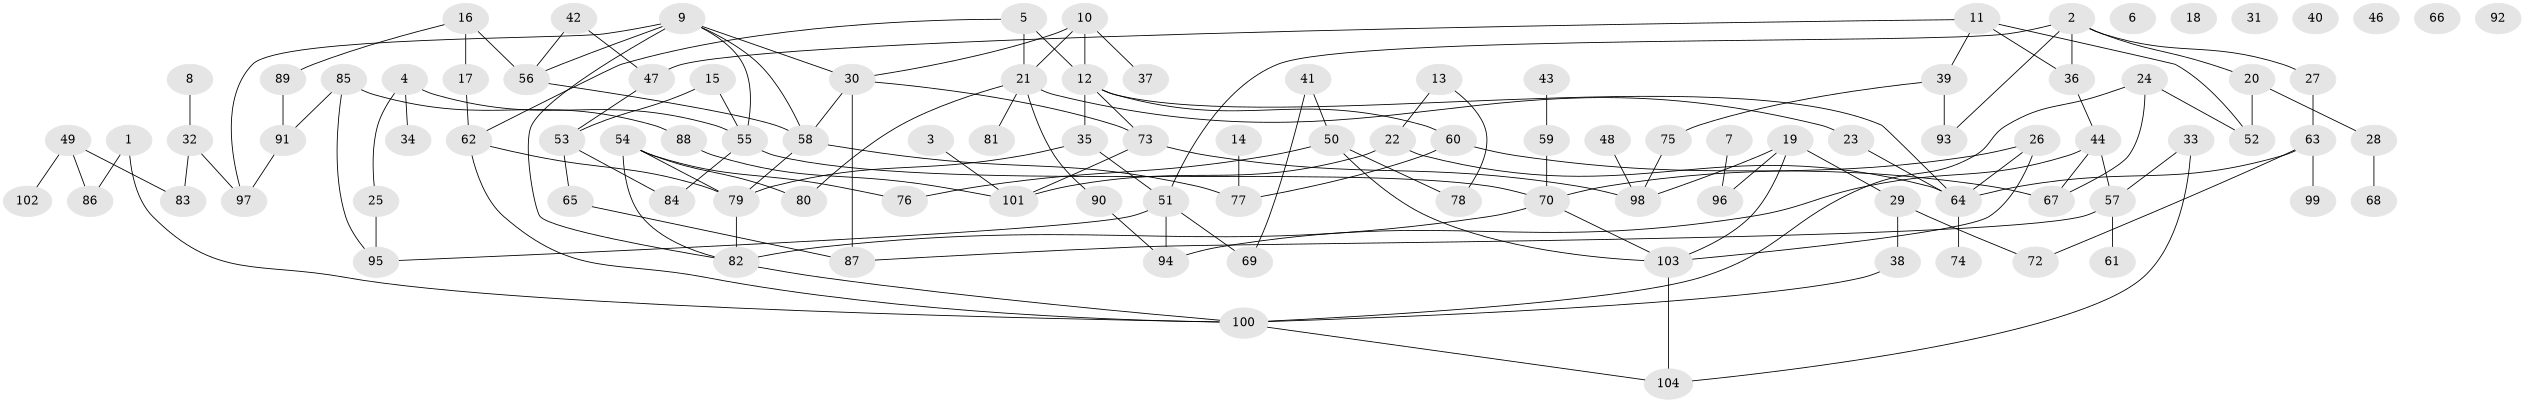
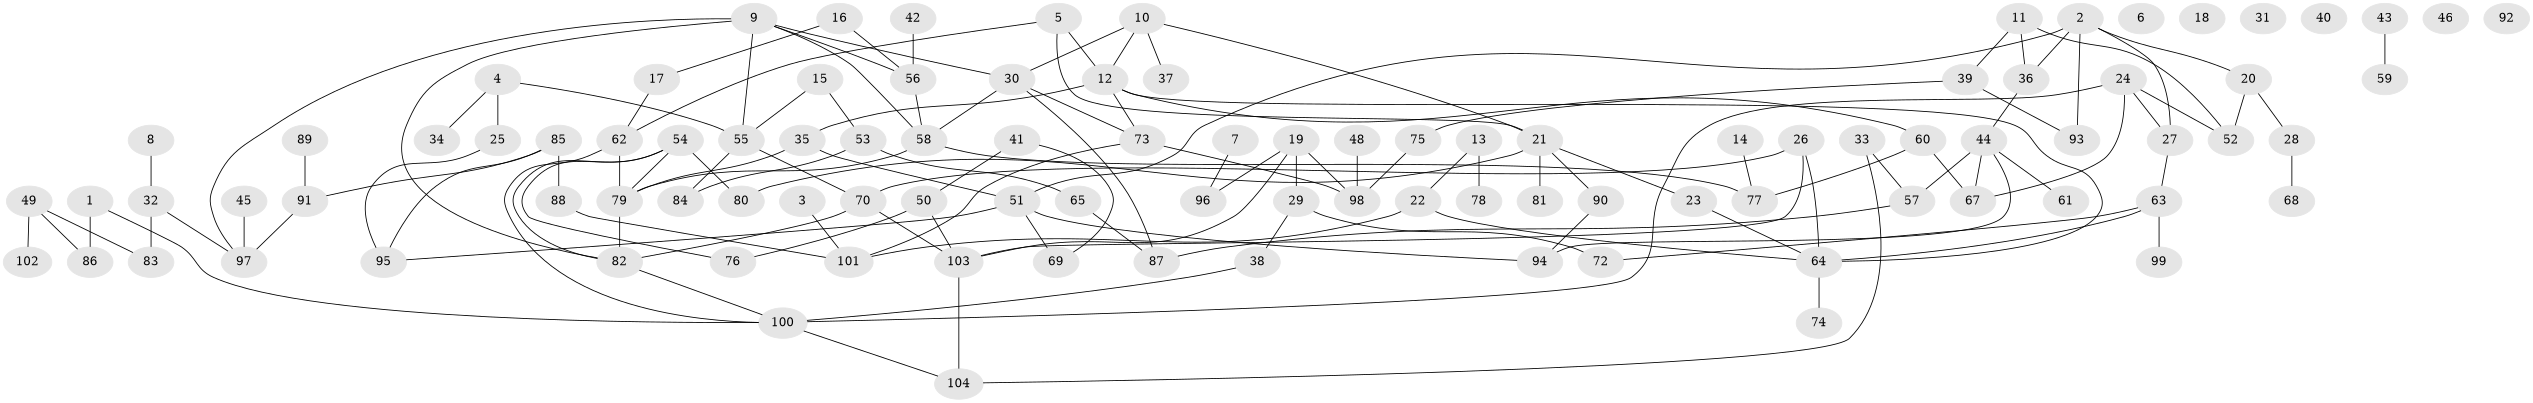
node "66": removed
edge "16" -- "89": removed
node "47": removed
edge "24" -- "27": added
edge "50" -- "78": removed
edge "59" -- "70": removed
node "45": added
edge "57" -- "61": now "44" -- "61"
